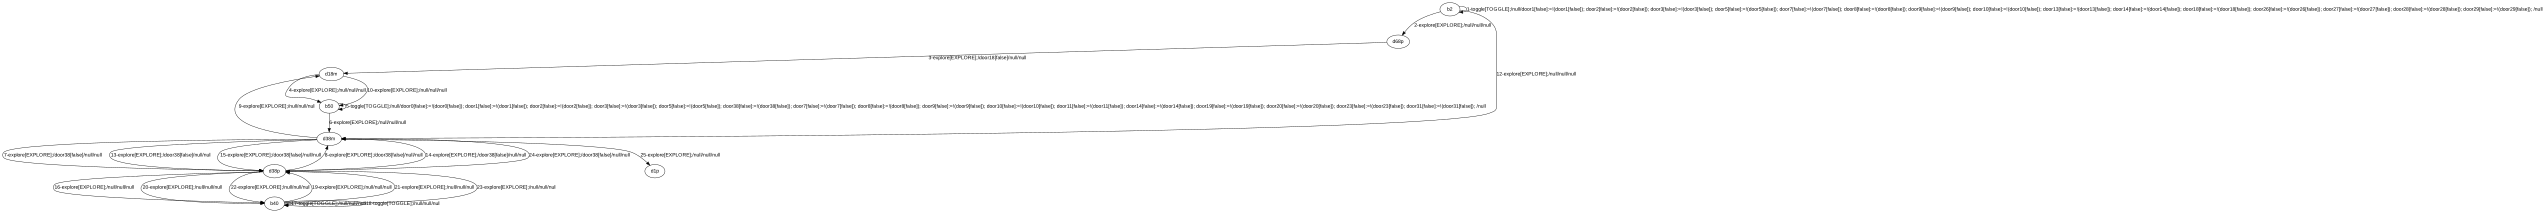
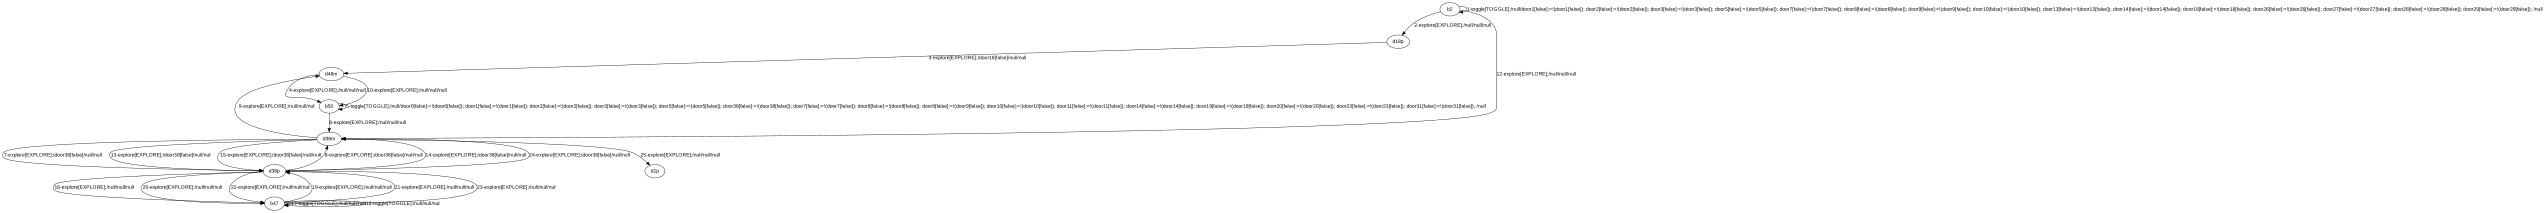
node "d68p": label "d68p" -> "d18p"
node "d18m": label "d18m" -> "d48m"
node "b40": label "b40" -> "b47"
